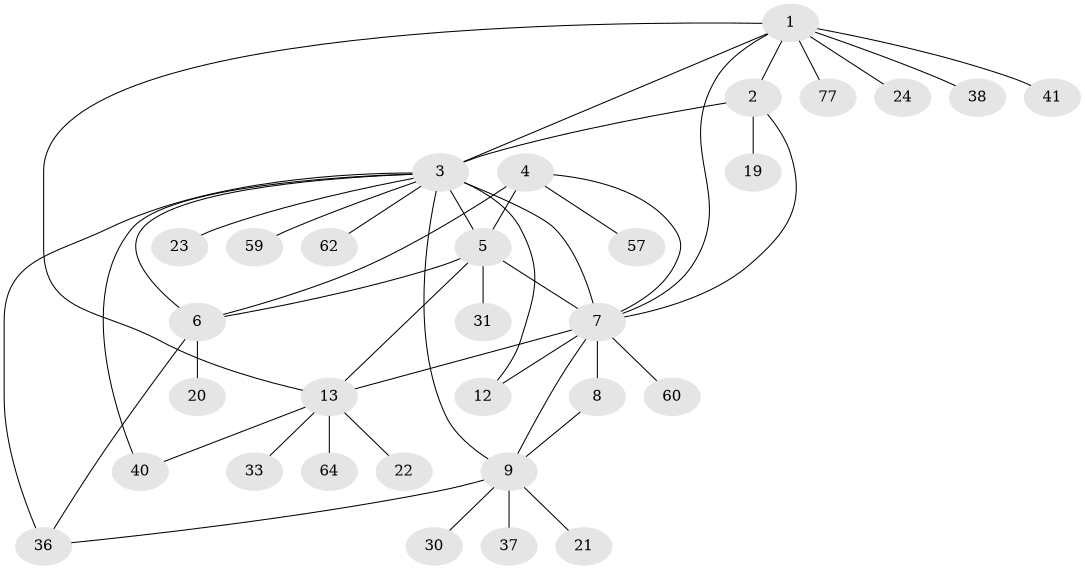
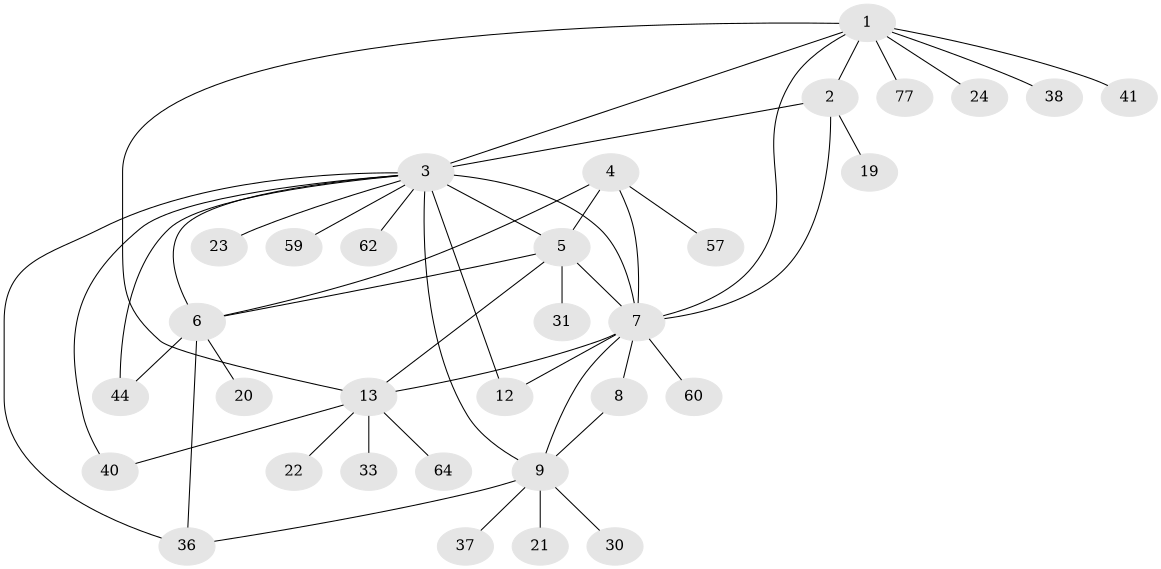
node "44": added
